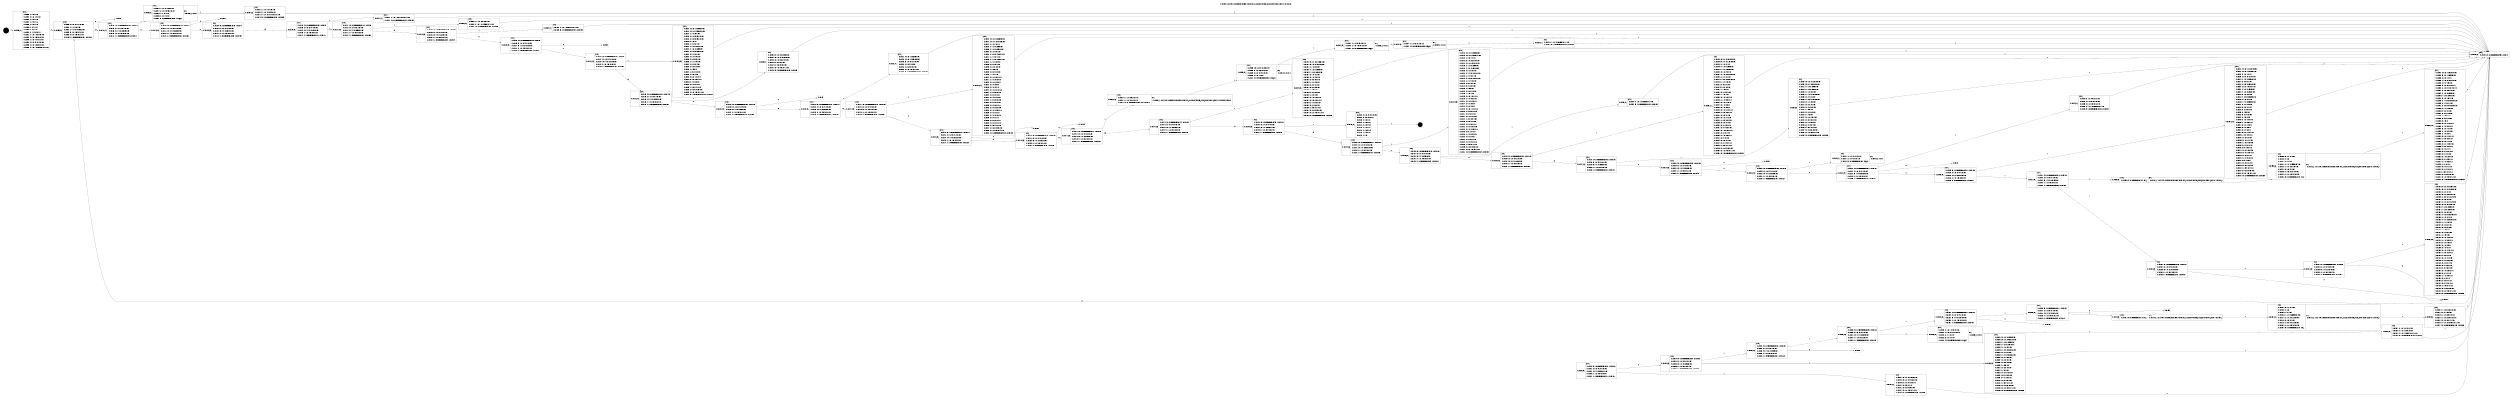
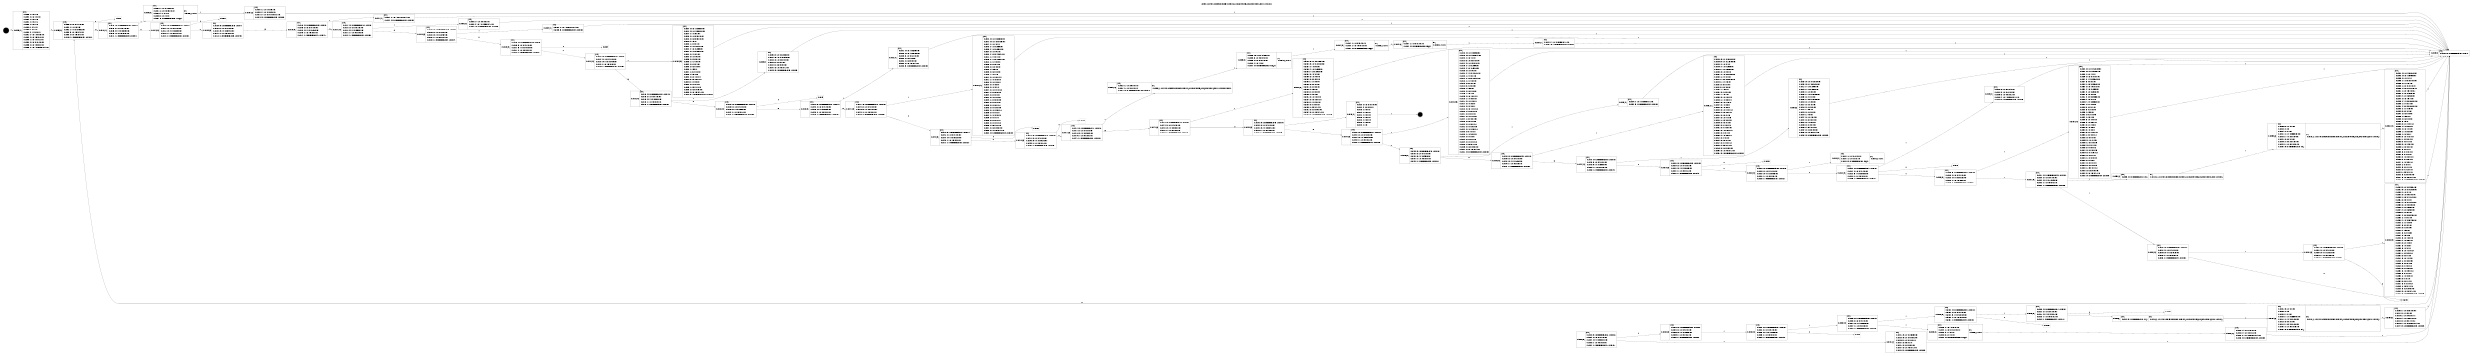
node "0x4020bb [88]": removed
